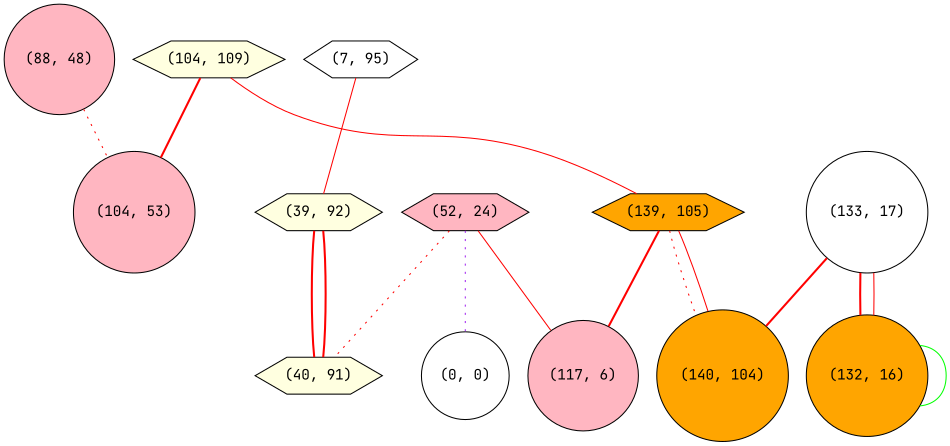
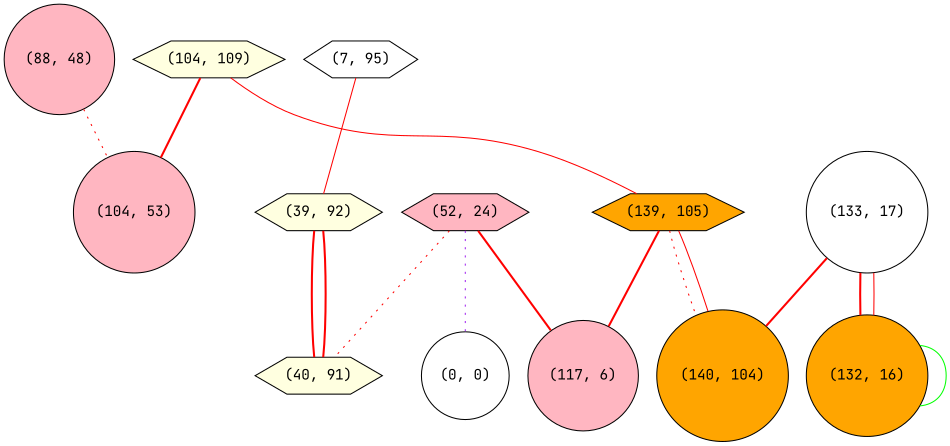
edge "(52, 24)" -- "(117, 6)": style solid -> bold
